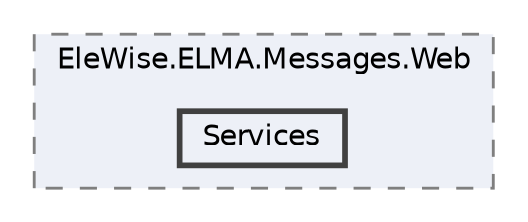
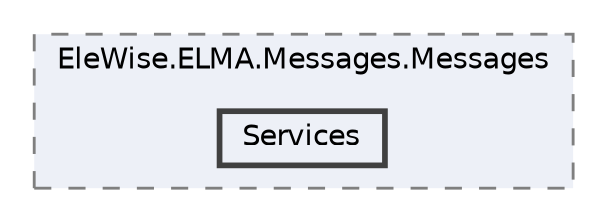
cluster "EleWise.ELMA.Messages.Web": label "EleWise.ELMA.Messages.Web" -> "EleWise.ELMA.Messages.Messages"
